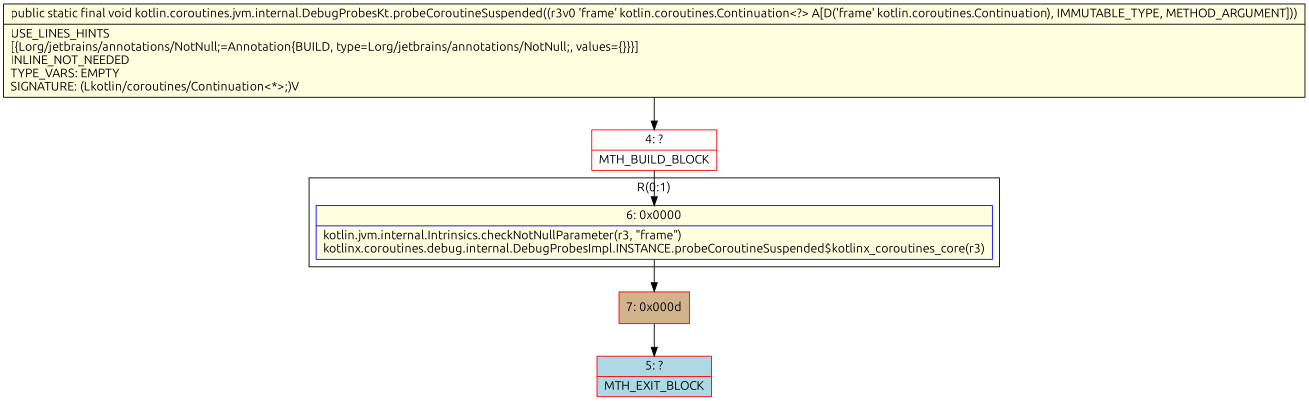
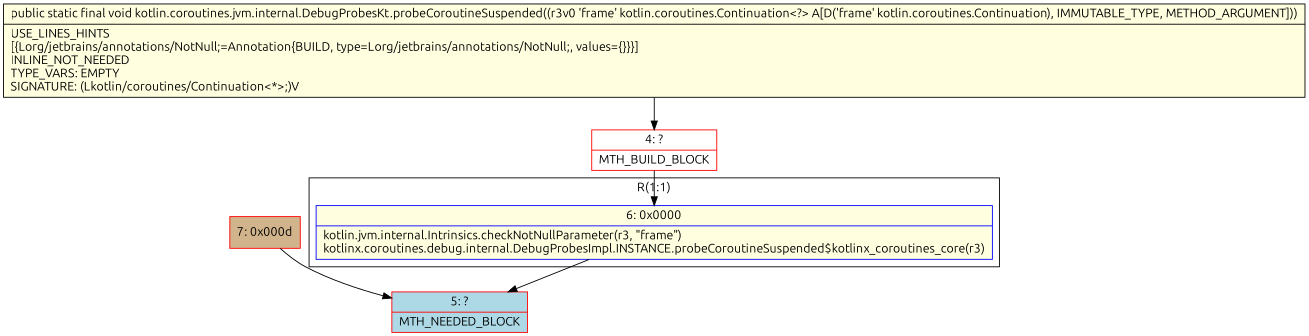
cluster "R(0:1)": label "R(0:1)" -> "R(1:1)"
edge "6: 0x0000" -> "7: 0x000d": now "6: 0x0000" -> "5: ?"
node "5: ?": text "MTH_EXIT_BLOCK" -> "MTH_NEEDED_BLOCK"
